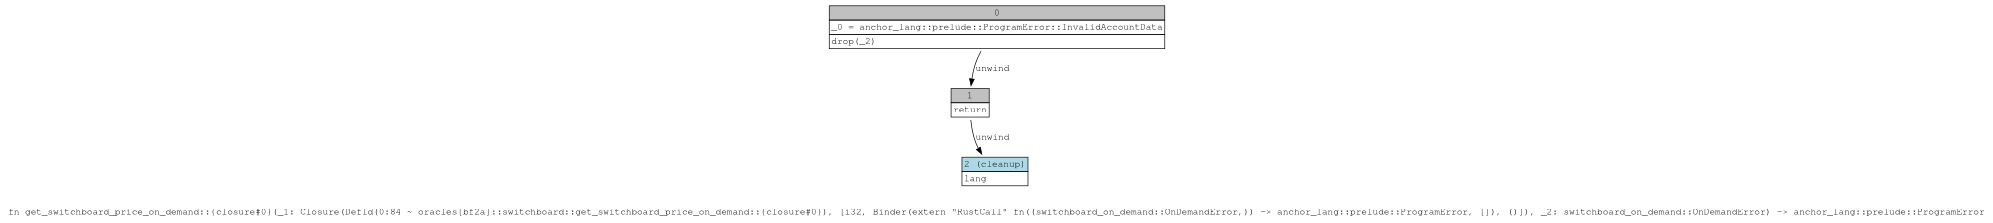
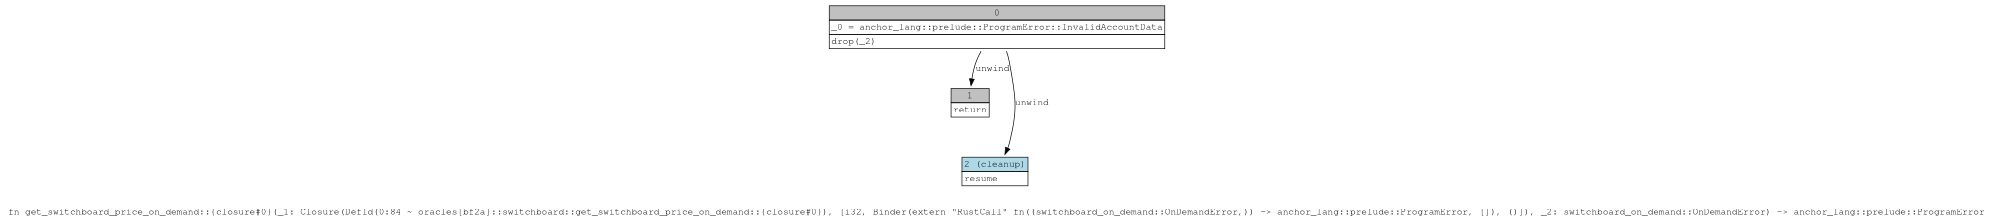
edge "1" -> "2 (cleanup)": now "0" -> "2 (cleanup)"
node "2 (cleanup)": text "lang" -> "resume"
